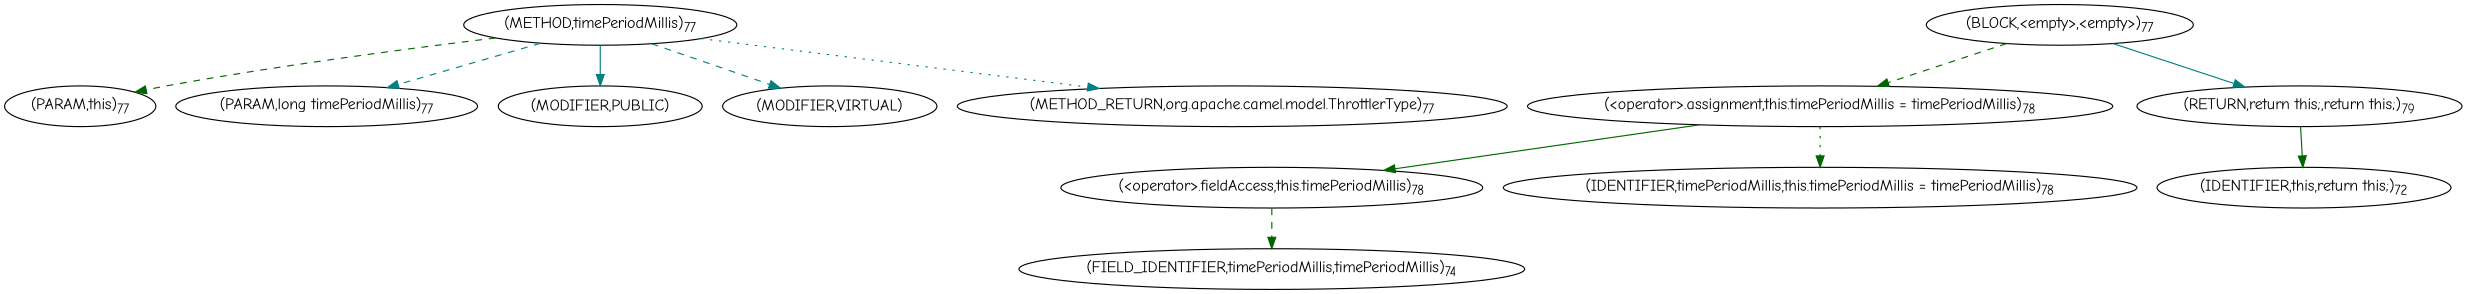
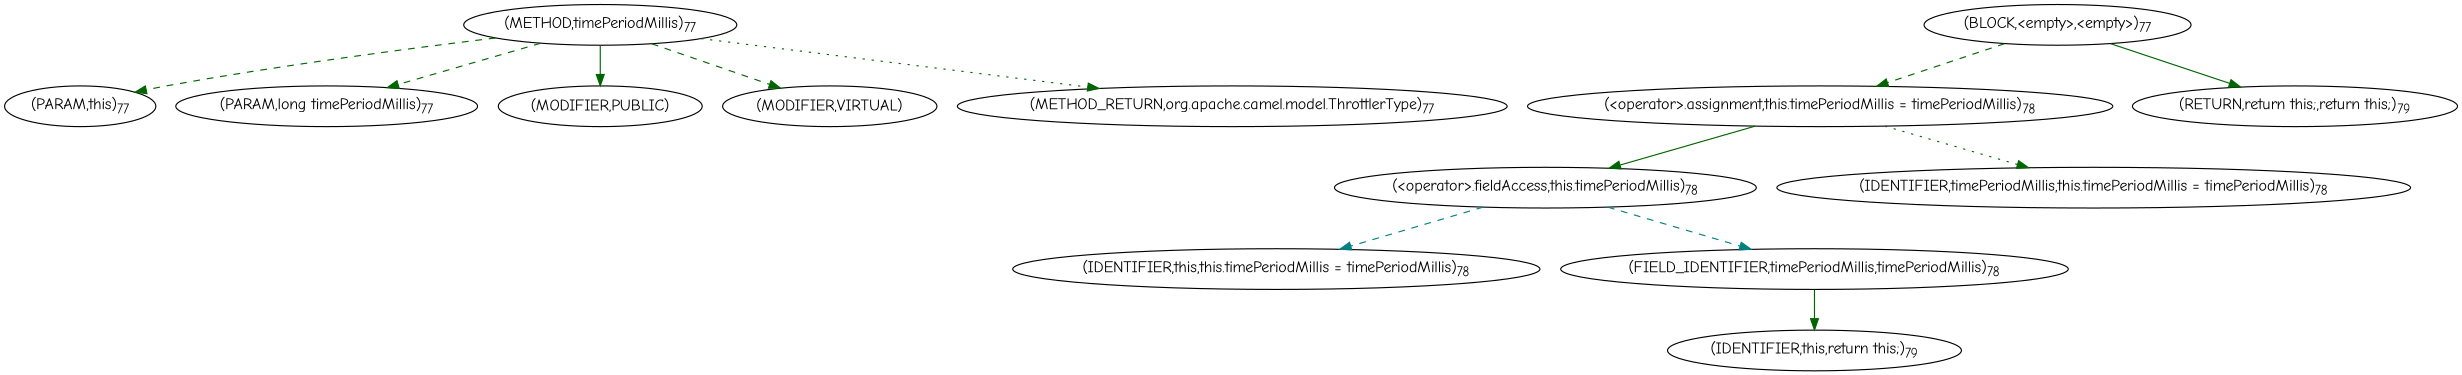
edge "(METHOD,timePeriodMillis)" -> "(MODIFIER,PUBLIC)": color teal -> darkgreen
edge "(METHOD,timePeriodMillis)" -> "(METHOD_RETURN,org.apache.camel.model.ThrottlerType)": color teal -> darkgreen
edge "(METHOD,timePeriodMillis)" -> "(PARAM,long timePeriodMillis)": color teal -> darkgreen
edge "(METHOD,timePeriodMillis)" -> "(MODIFIER,VIRTUAL)": color teal -> darkgreen
edge "(BLOCK,<empty>,<empty>)" -> "(RETURN,return this;,return this;)": color teal -> darkgreen
edge "(RETURN,return this;,return this;)" -> "(IDENTIFIER,this,return this;)": now "(FIELD_IDENTIFIER,timePeriodMillis,timePeriodMillis)" -> "(IDENTIFIER,this,return this;)"
node "(IDENTIFIER,this,return this;)": text "72" -> "79"
edge "(<operator>.fieldAccess,this.timePeriodMillis)" -> "(FIELD_IDENTIFIER,timePeriodMillis,timePeriodMillis)": color darkgreen -> teal
node "(FIELD_IDENTIFIER,timePeriodMillis,timePeriodMillis)": text "74" -> "78"
node "(IDENTIFIER,this,this.timePeriodMillis = timePeriodMillis)": added
